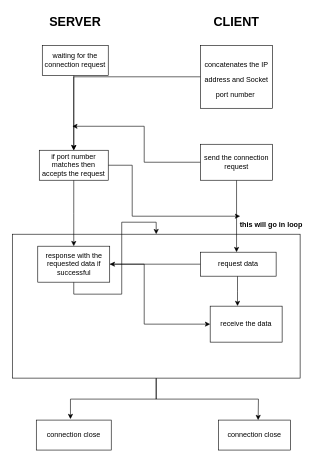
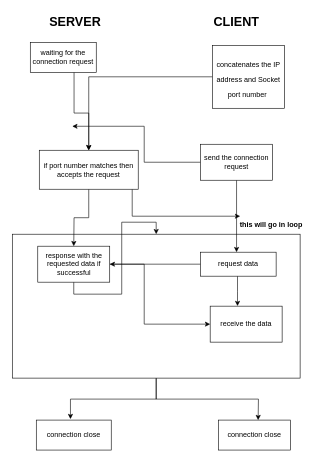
node "waiting for the connection request": moved (75, 60) -> (63, 57)
node "concatenates the IP address and Socket port number": moved (237, 77) -> (249, 77)
node "if port number matches then accepts the request": size 69x30 -> 99x39
